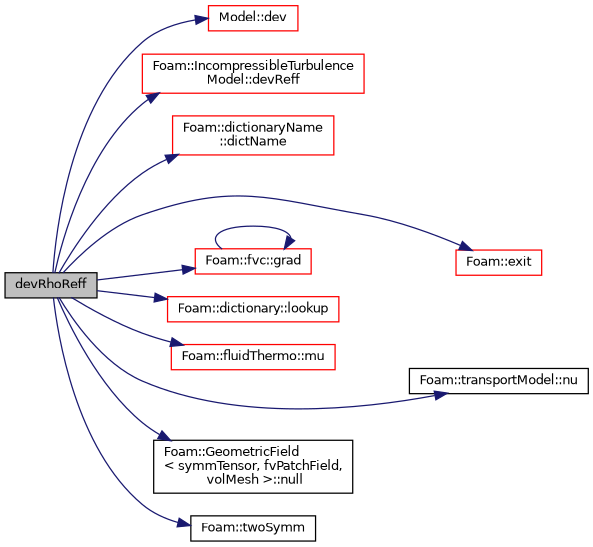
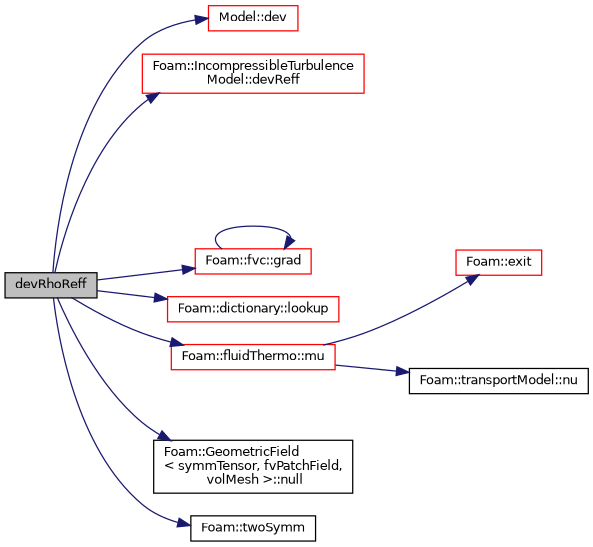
node "Foam::dictionaryName ::dictName": removed
edge "devRhoReff" -> "Foam::exit": now "Foam::fluidThermo::mu" -> "Foam::exit"
edge "devRhoReff" -> "Foam::transportModel::nu": now "Foam::fluidThermo::mu" -> "Foam::transportModel::nu"
